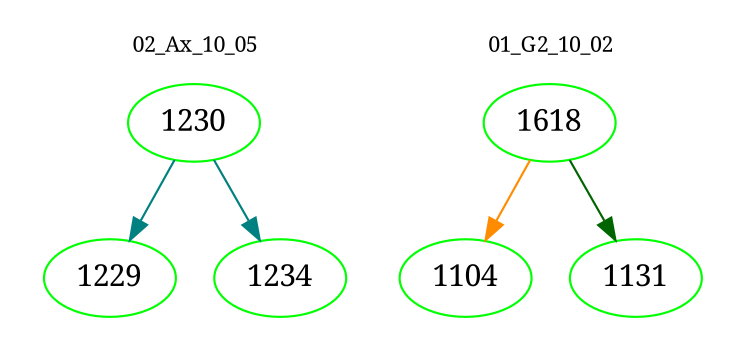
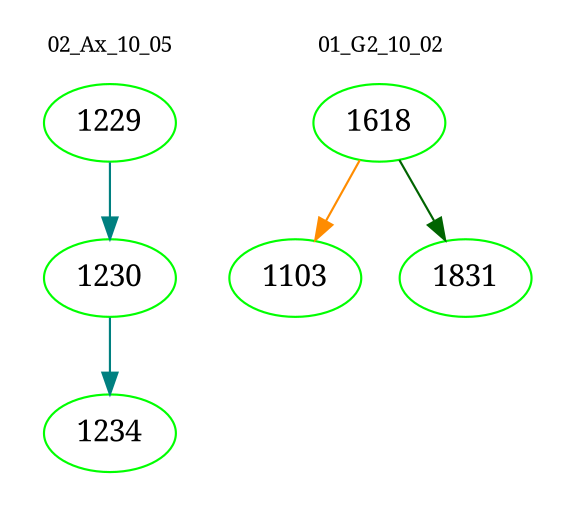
edge "1230" -> "1229": reversed
node "1104": label "1104" -> "1103"
node "1131": label "1131" -> "1831"
